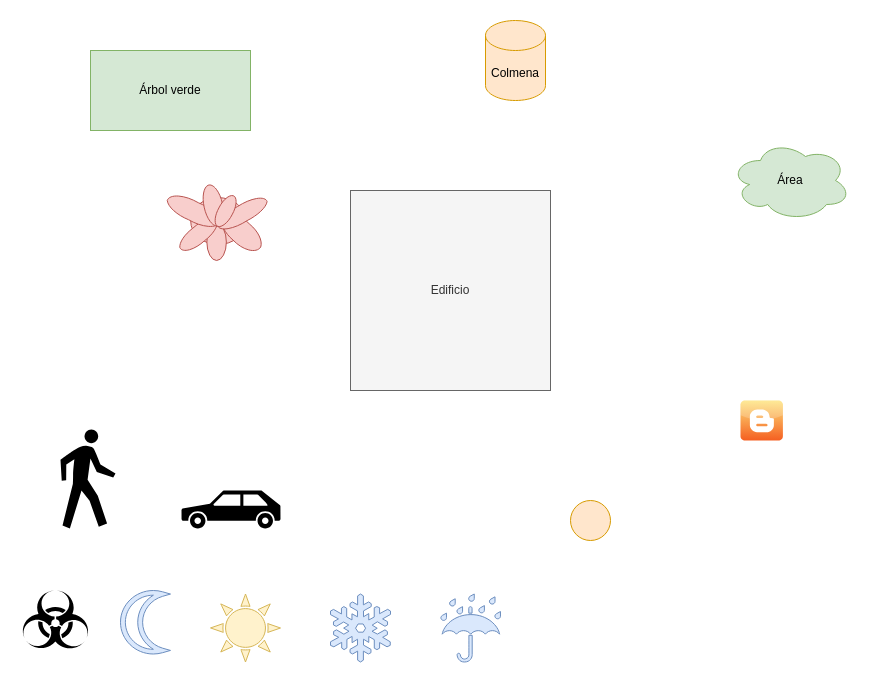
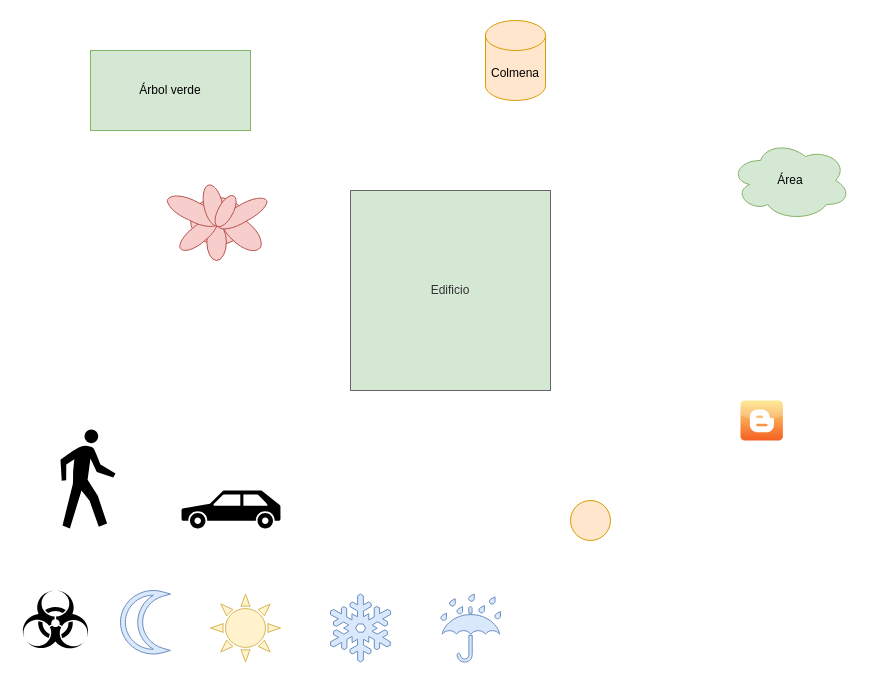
node "Edificio": fillcolor #f5f5f5 -> #d5e8d4
